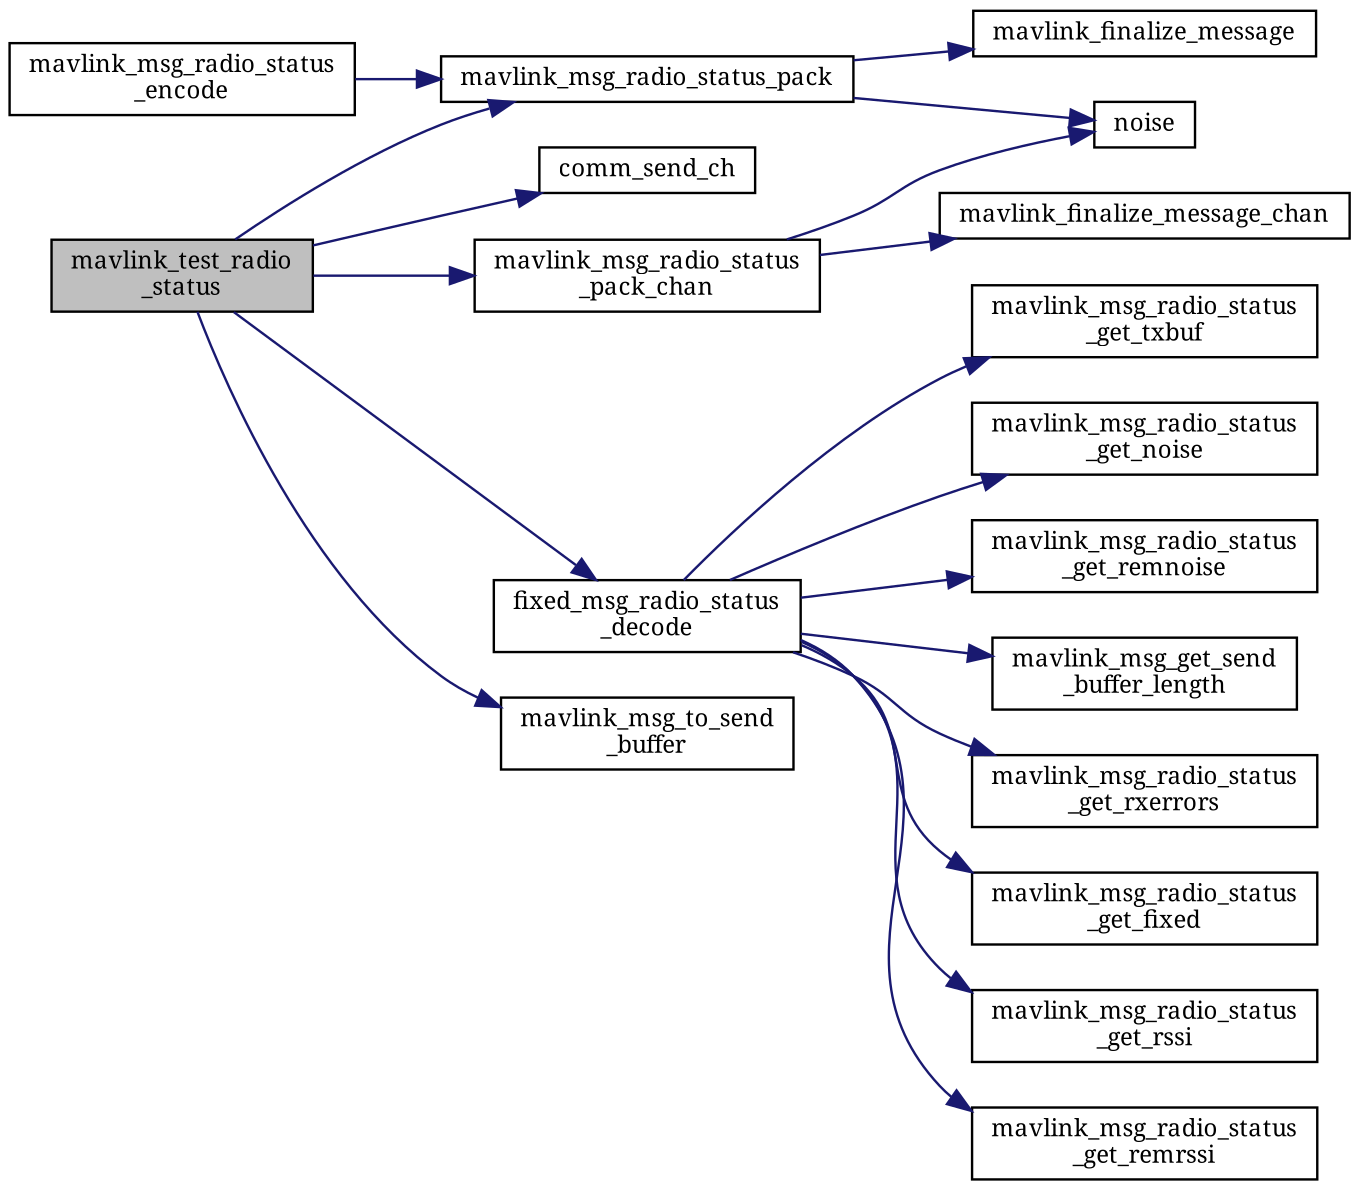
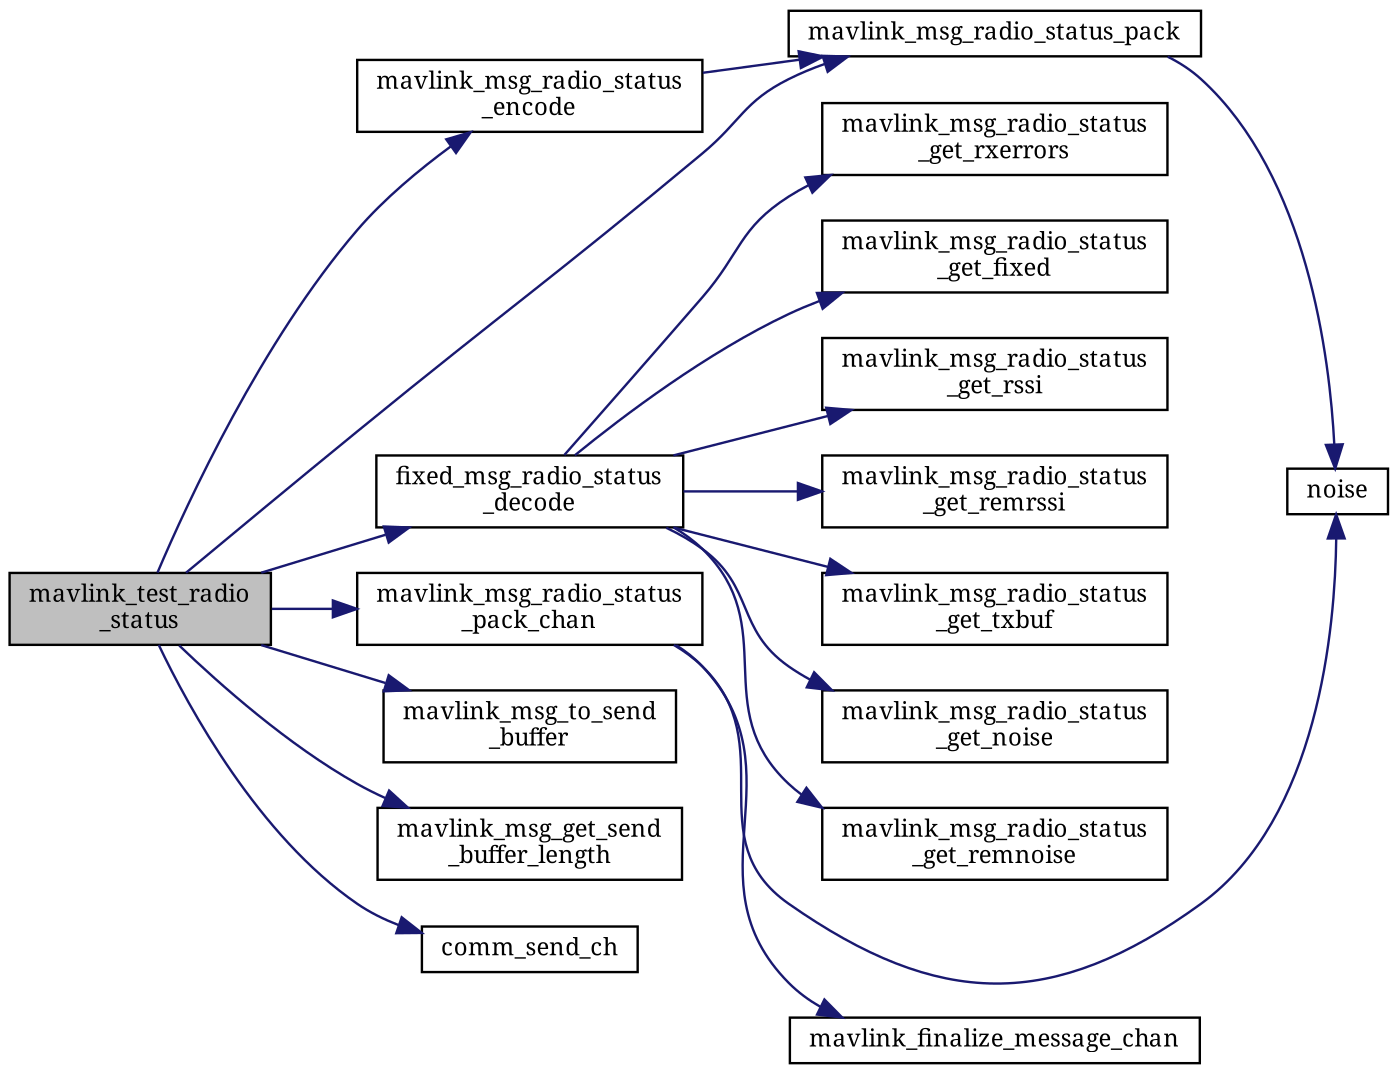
node "mavlink_finalize_message": removed
edge "mavlink_test_radio _status" -> "mavlink_msg_radio_status _encode": added
edge "fixed_msg_radio_status _decode" -> "mavlink_msg_get_send _buffer_length": now "mavlink_test_radio _status" -> "mavlink_msg_get_send _buffer_length"
